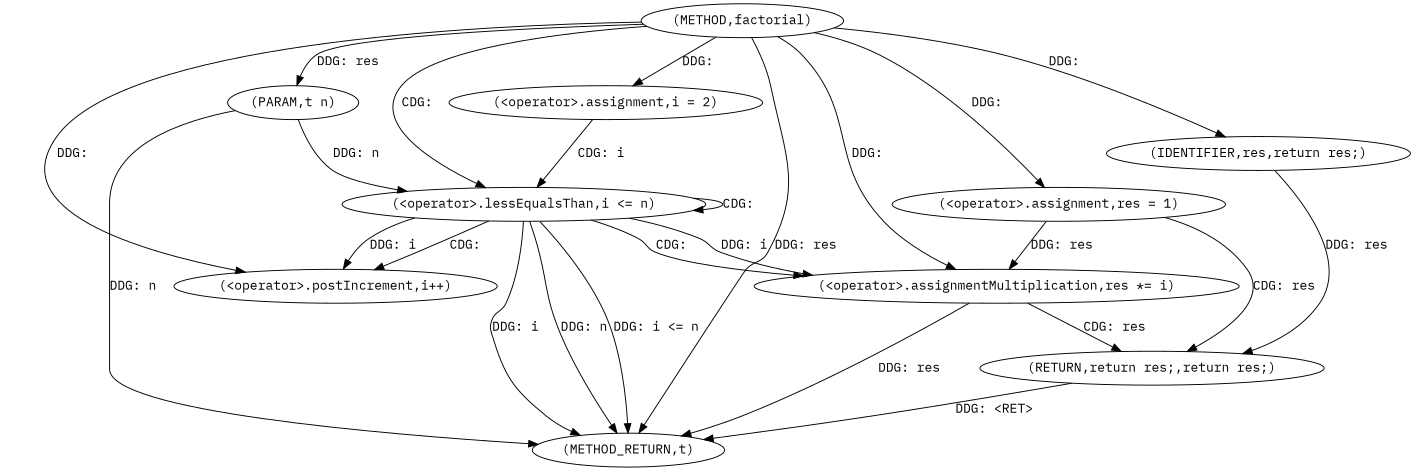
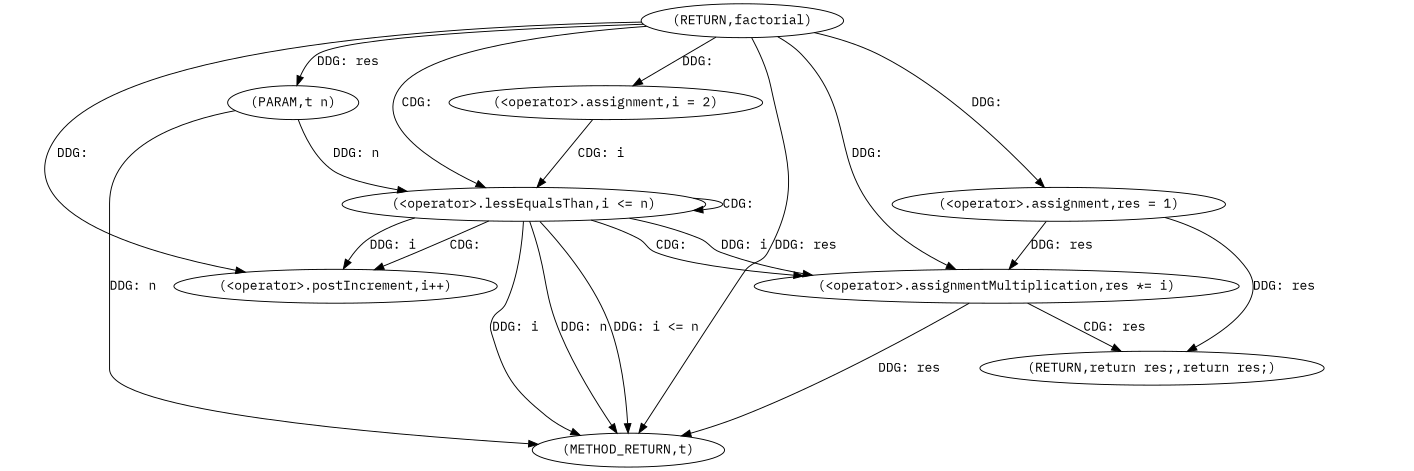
node "(METHOD,factorial)": label "(METHOD,factorial)" -> "(RETURN,factorial)"
node "(IDENTIFIER,res,return res;)": removed
edge "(<operator>.assignment,res = 1)" -> "(RETURN,return res;,return res;)": label "CDG: res" -> "DDG: res"
edge "(RETURN,return res;,return res;)" -> "(METHOD_RETURN,t)": removed, label "DDG: <RET>"
